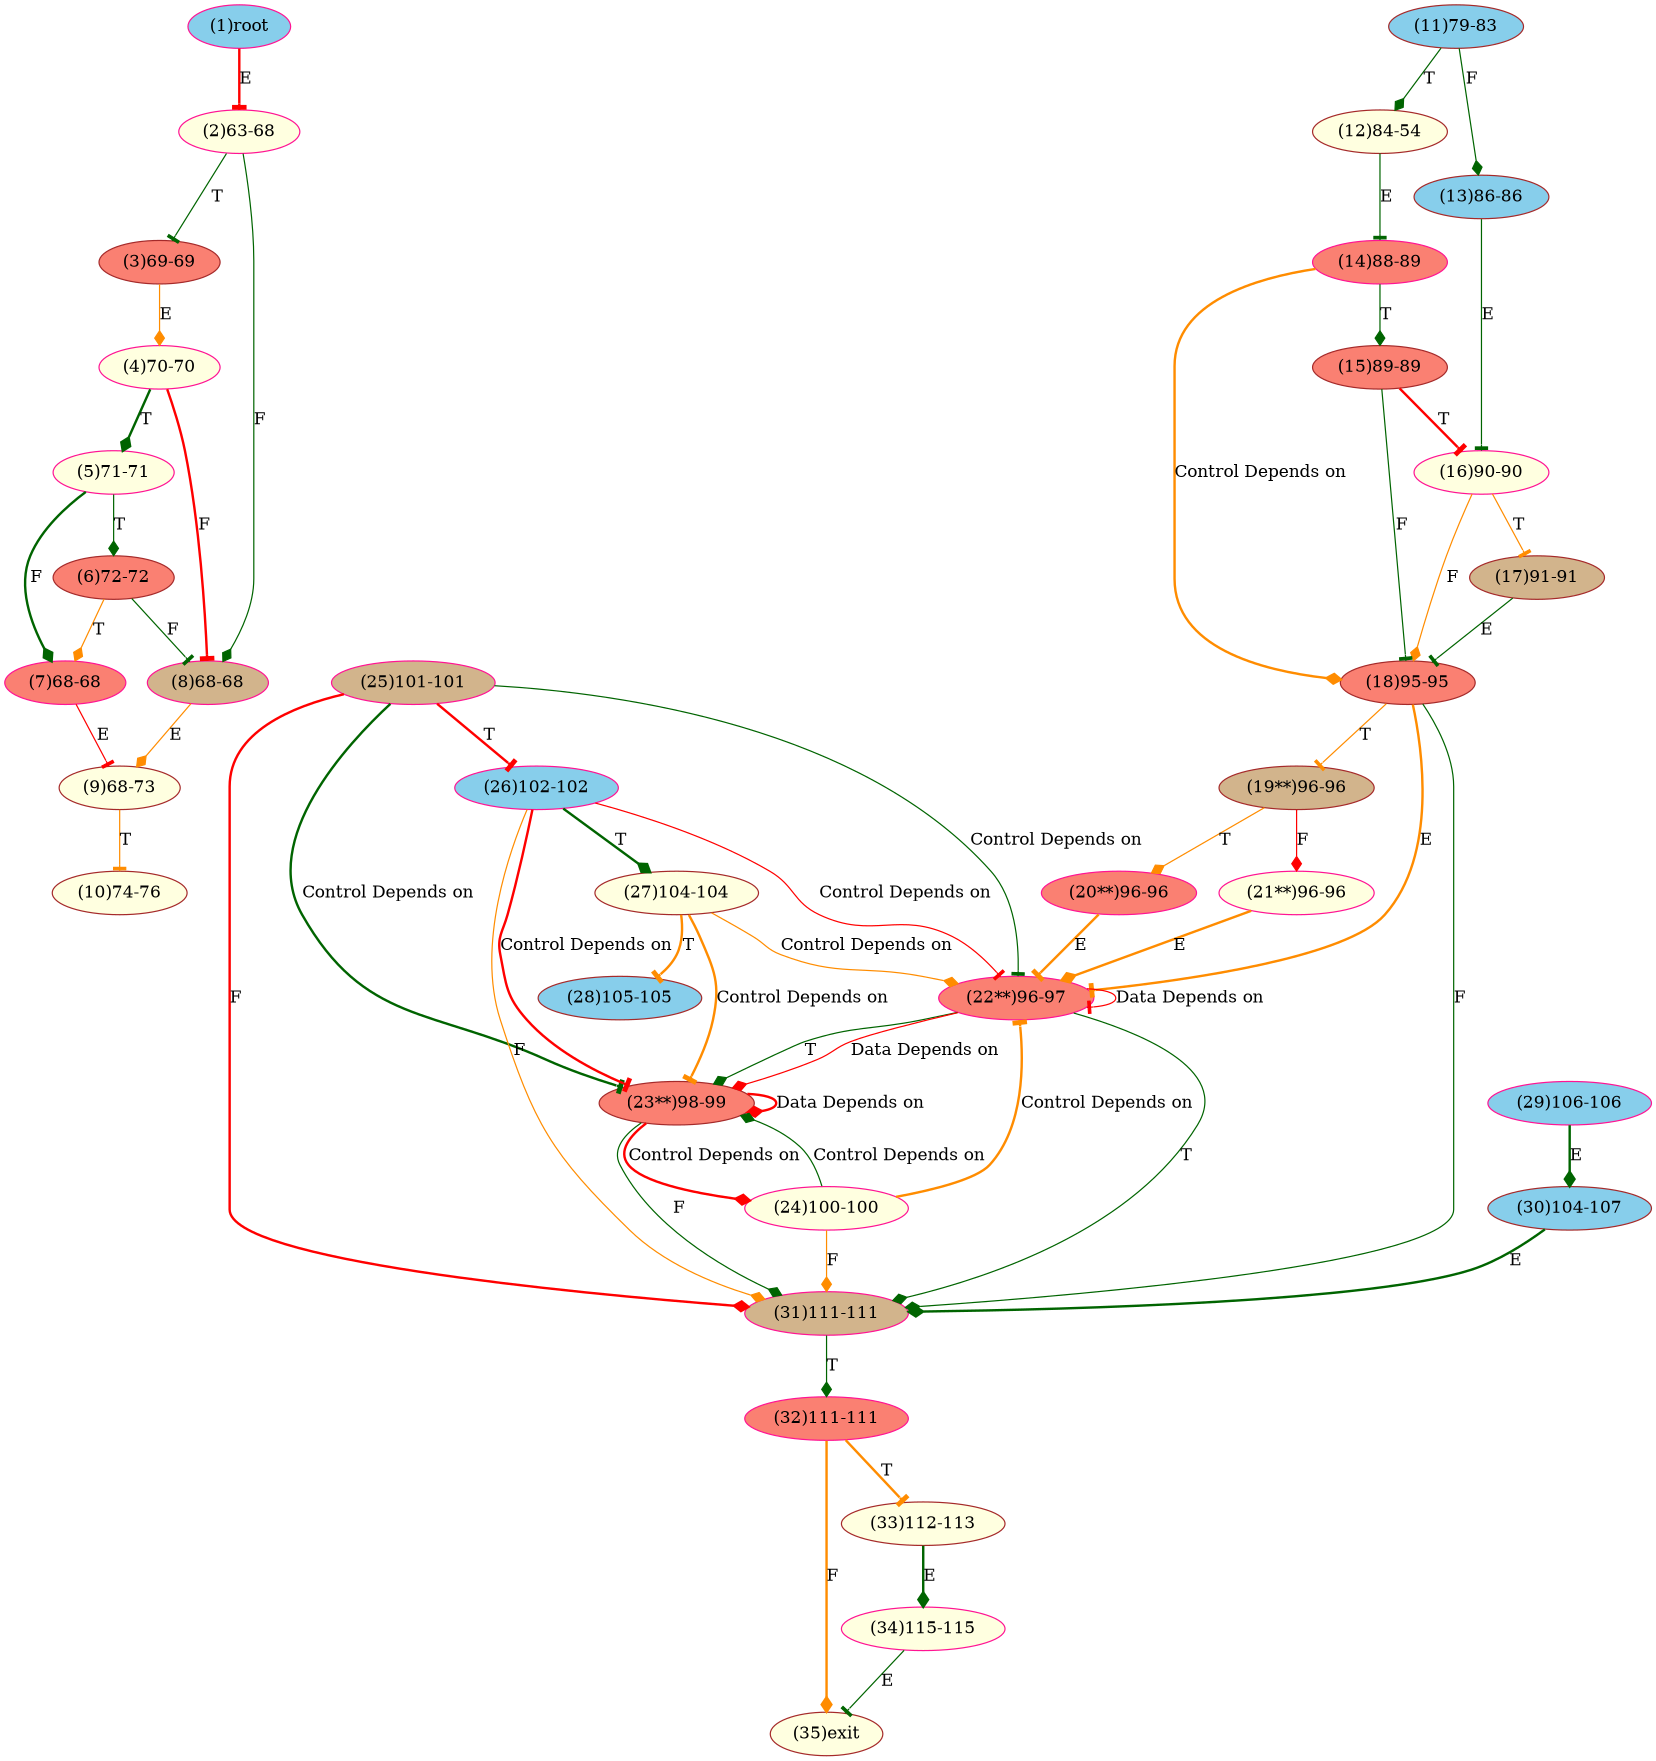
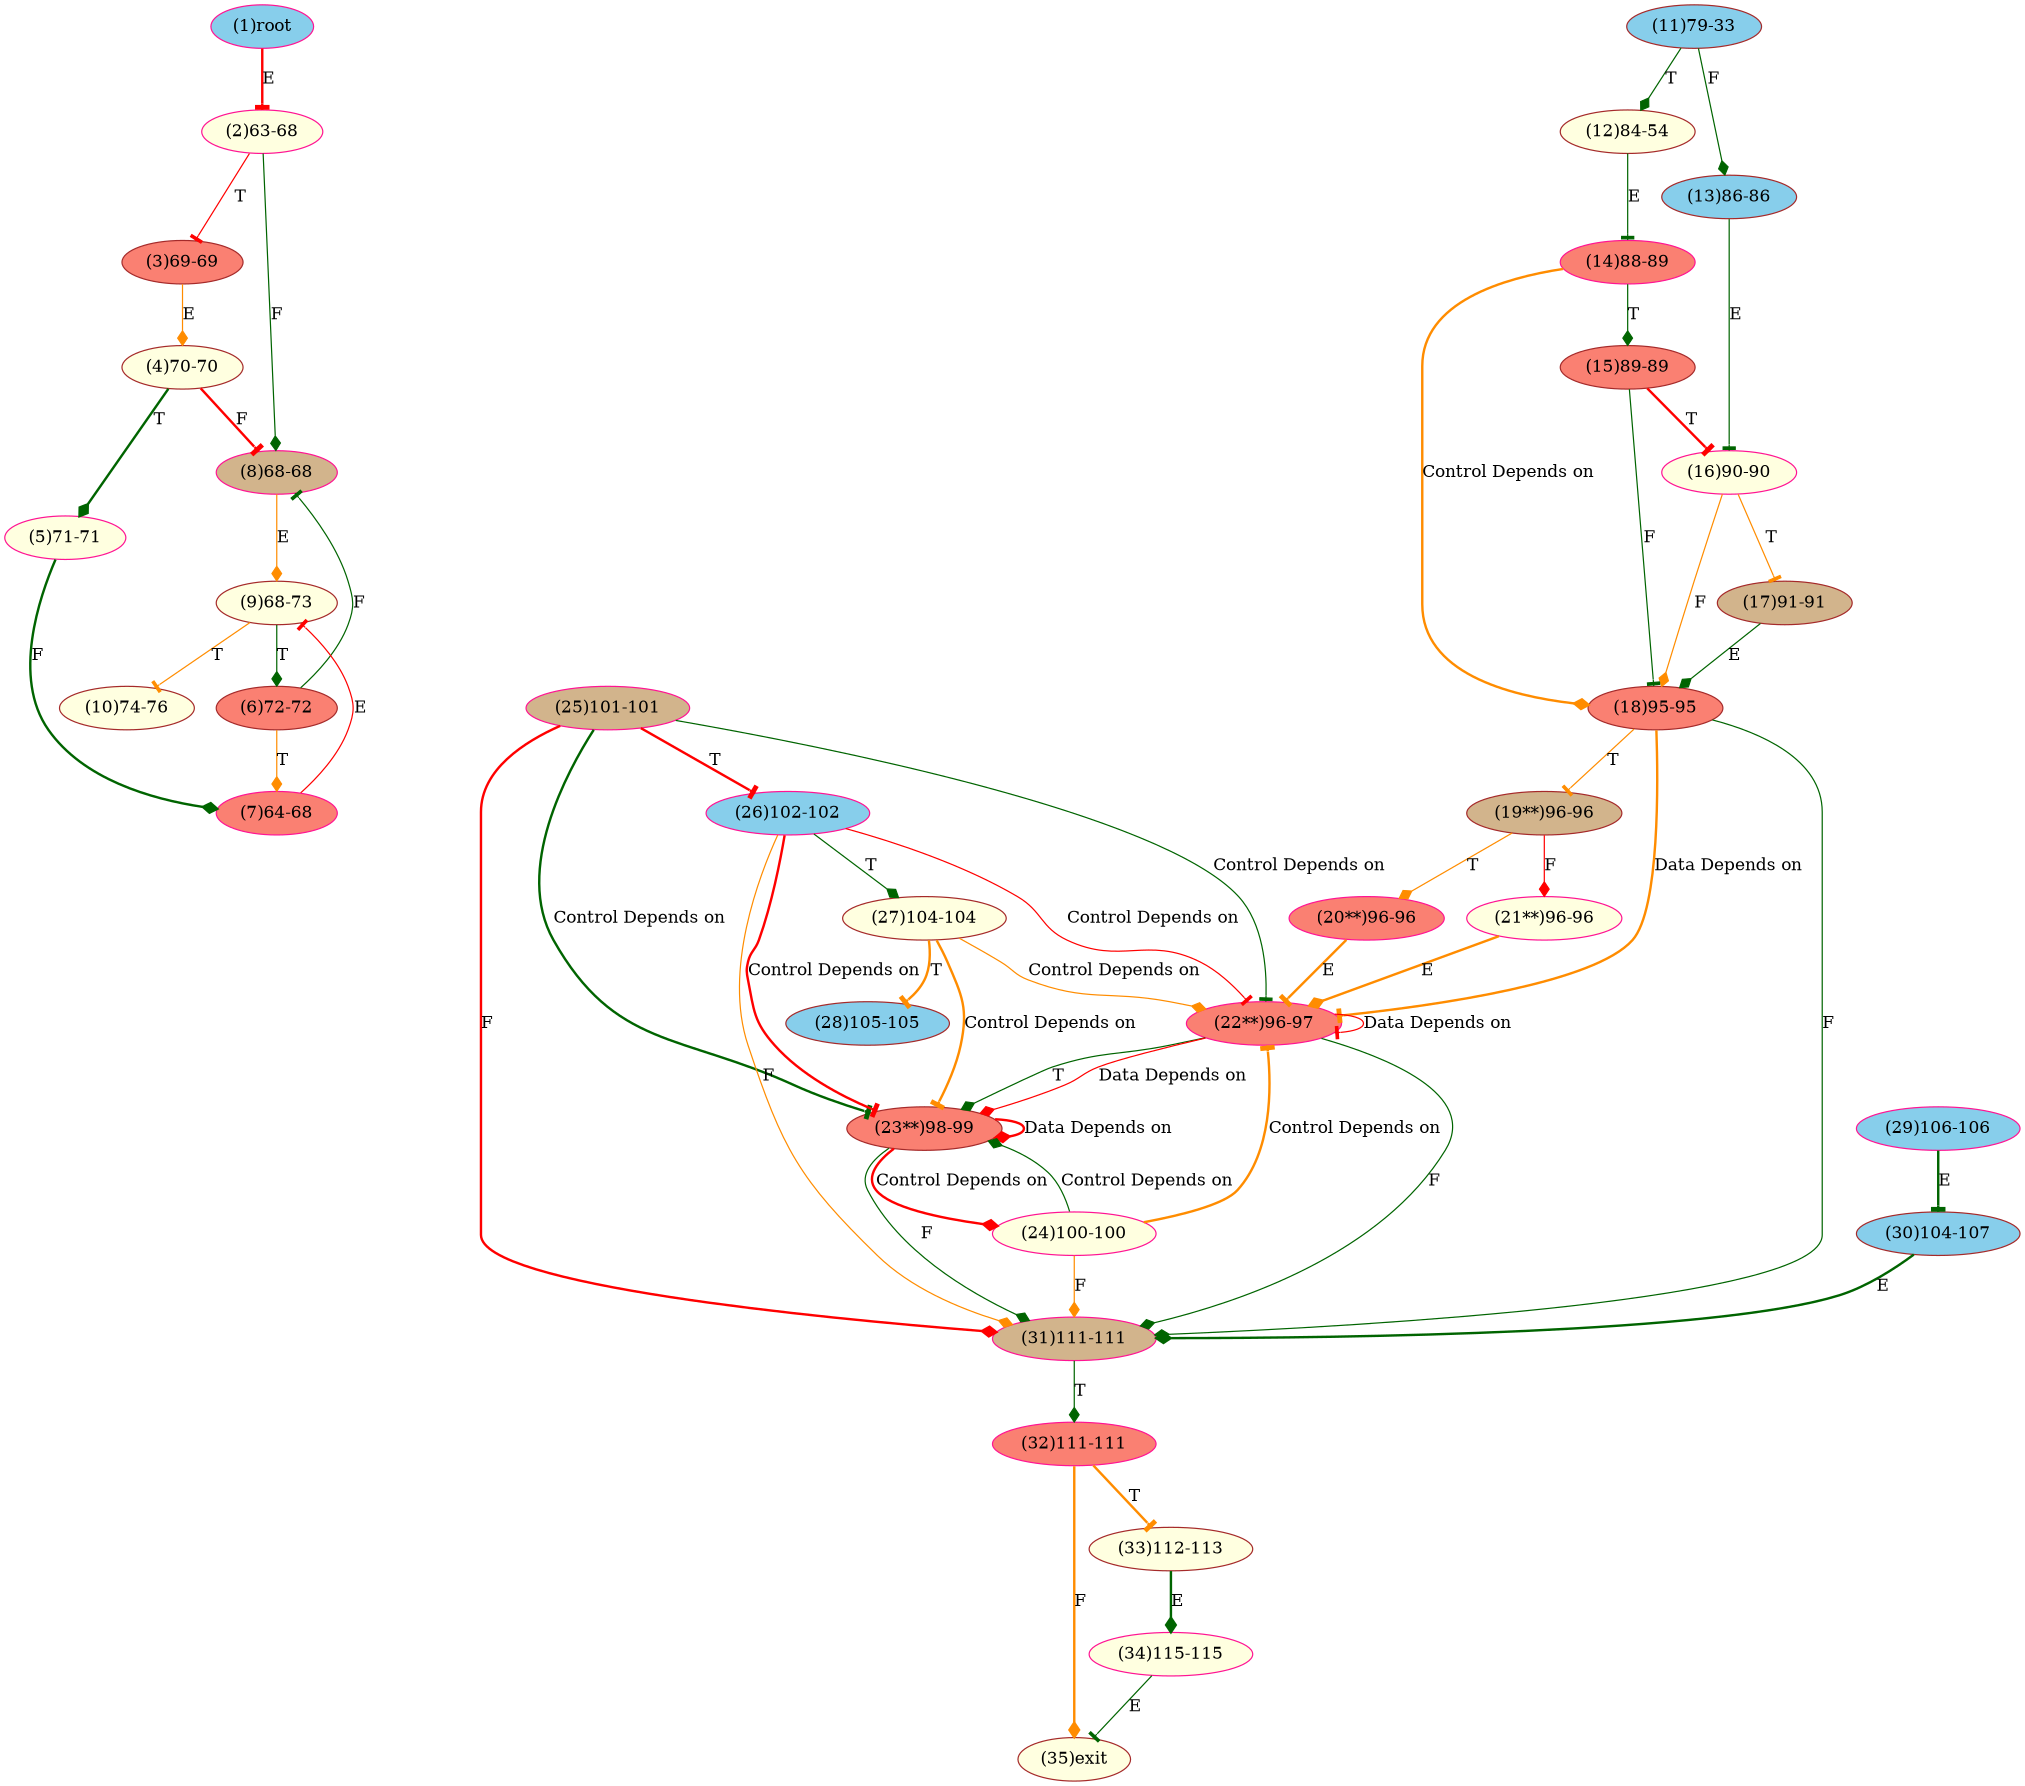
node "(11)79-83": label "(11)79-83" -> "(11)79-33"
edge "(2)63-68" -> "(3)69-69": color darkgreen -> red
node "(4)70-70": color deeppink -> brown
edge "(5)71-71" -> "(6)72-72": now "(9)68-73" -> "(6)72-72"
edge "(17)91-91" -> "(18)95-95": arrowhead tee -> diamond
node "(7)68-68": label "(7)68-68" -> "(7)64-68"
edge "(26)102-102" -> "(27)104-104": style bold -> solid
edge "(18)95-95" -> "(22**)96-97": label "E" -> "Data Depends on"
edge "(29)106-106" -> "(30)104-107": arrowhead diamond -> tee
edge "(22**)96-97" -> "(31)111-111": label "T" -> "F"
